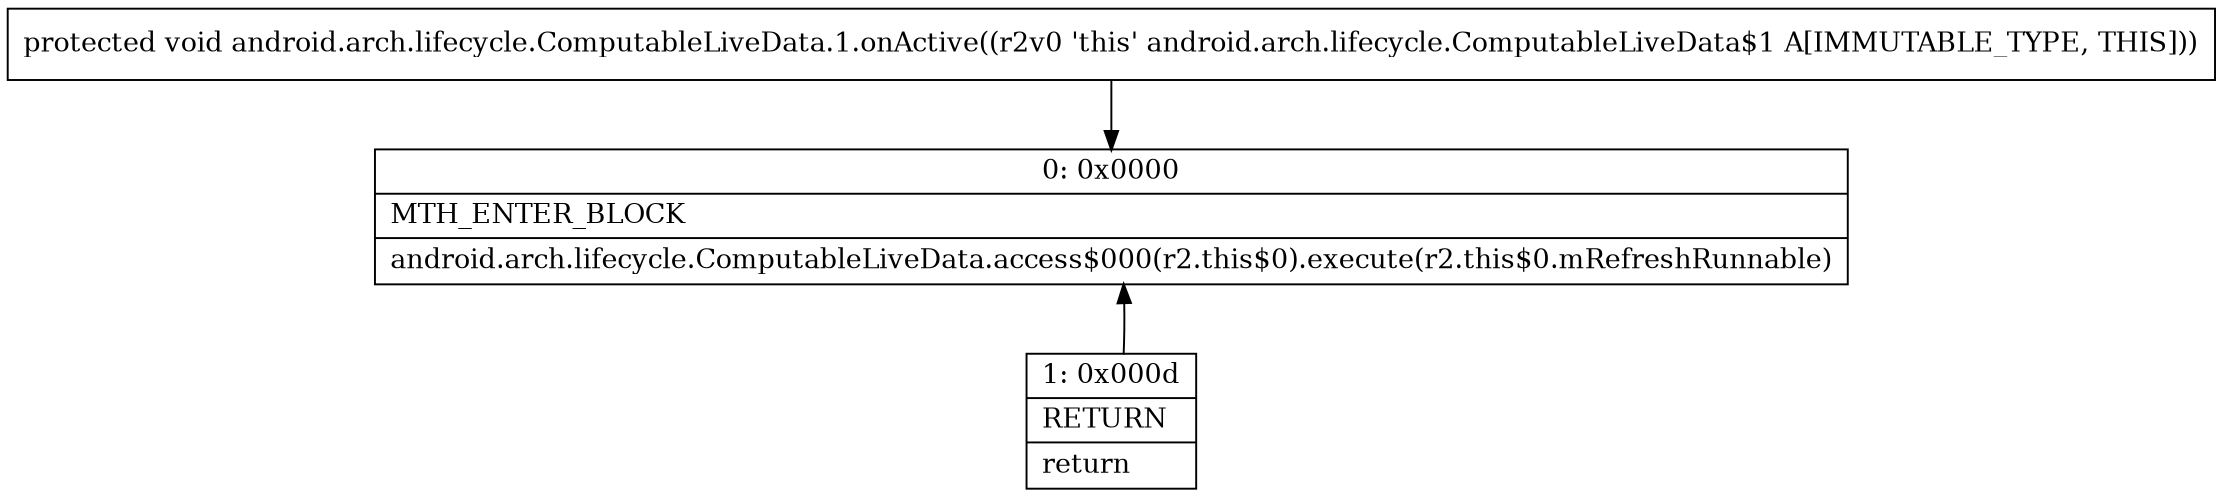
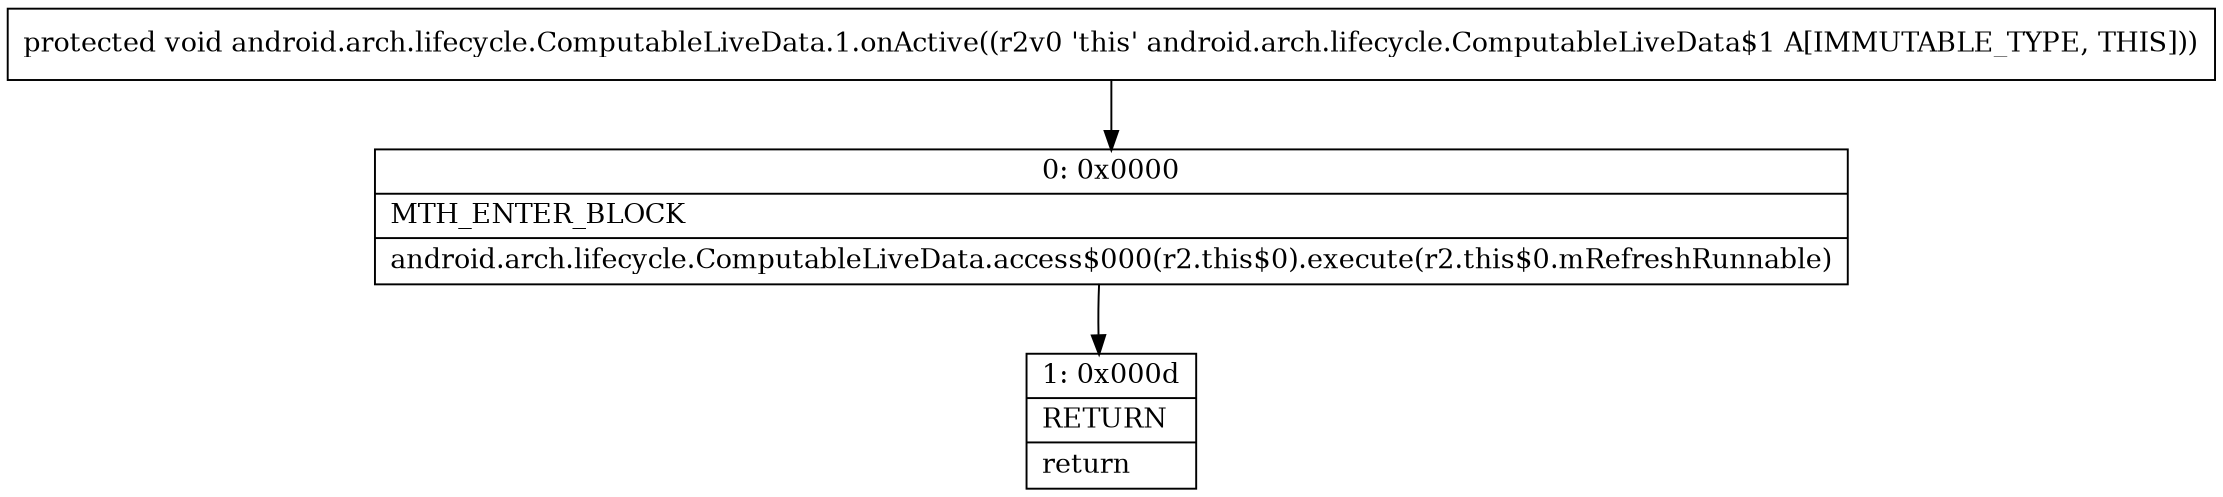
edge "1: 0x000d" -> "0: 0x0000": reversed
